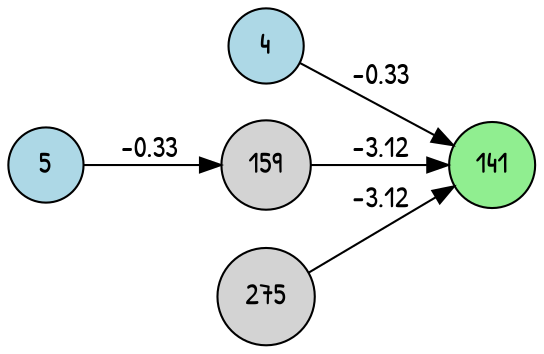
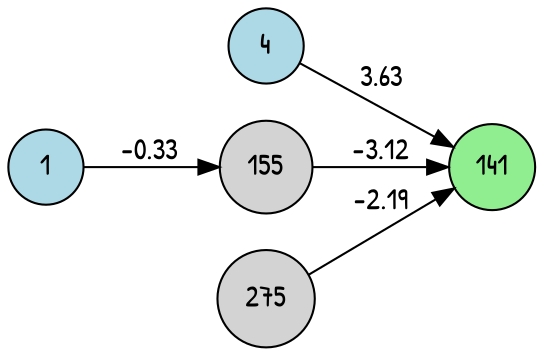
edge "4" -> "141": label "-0.33" -> "3.63"
node "5": label "5" -> "1"
node "159": label "159" -> "155"
edge "275" -> "141": label "-3.12" -> "-2.19"
